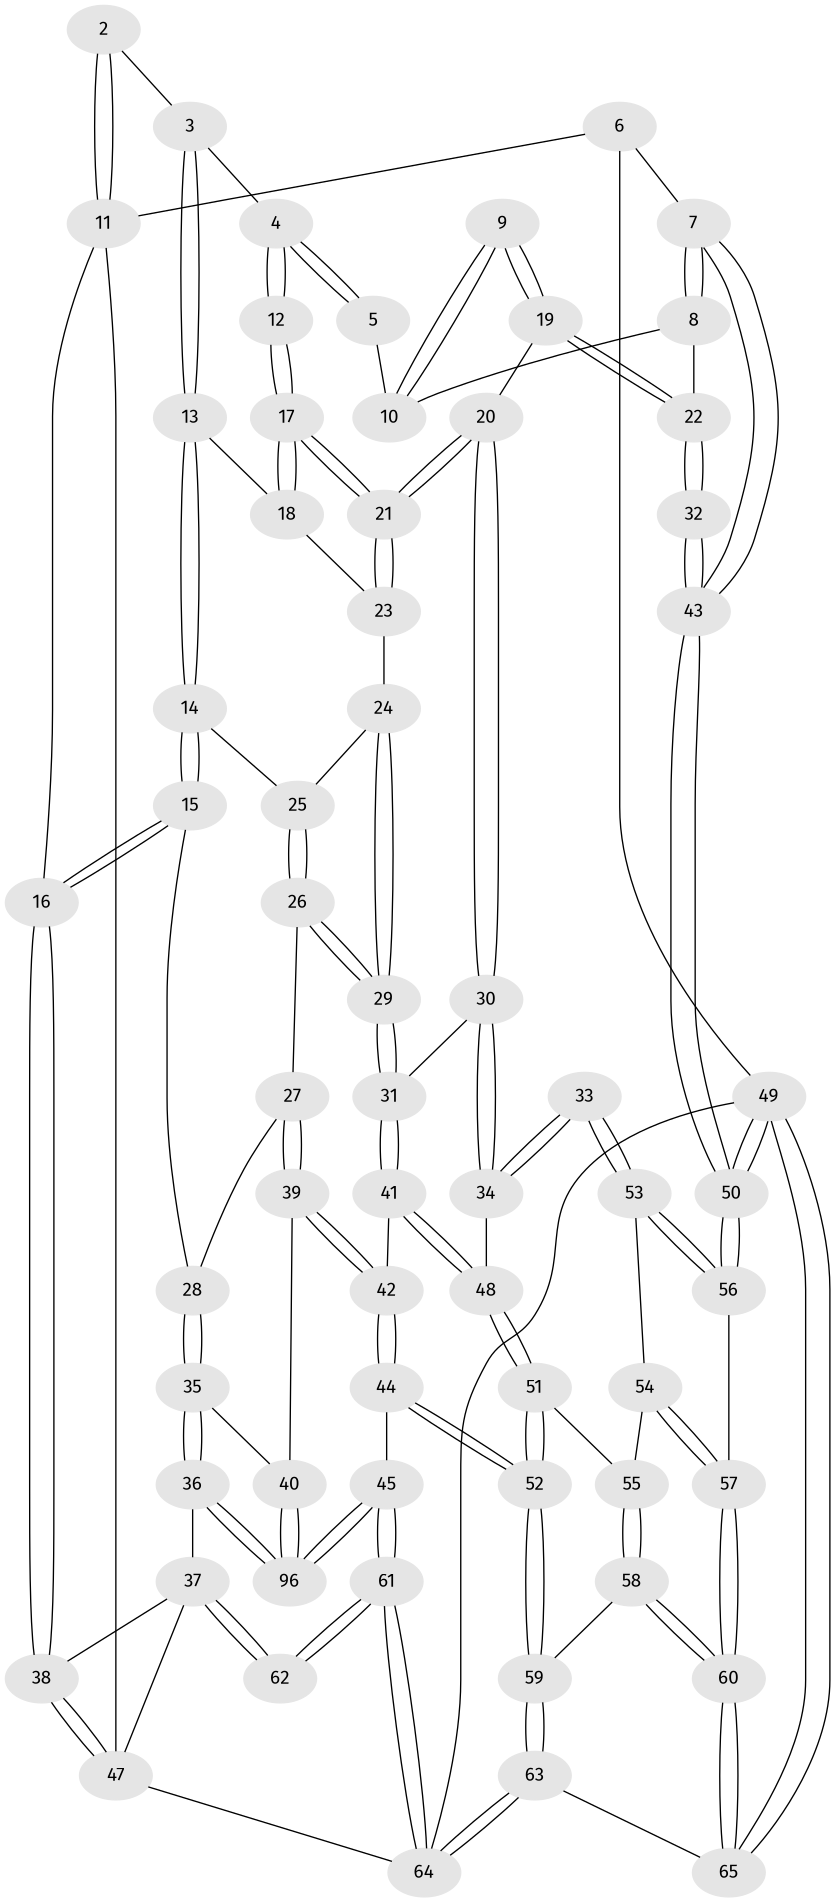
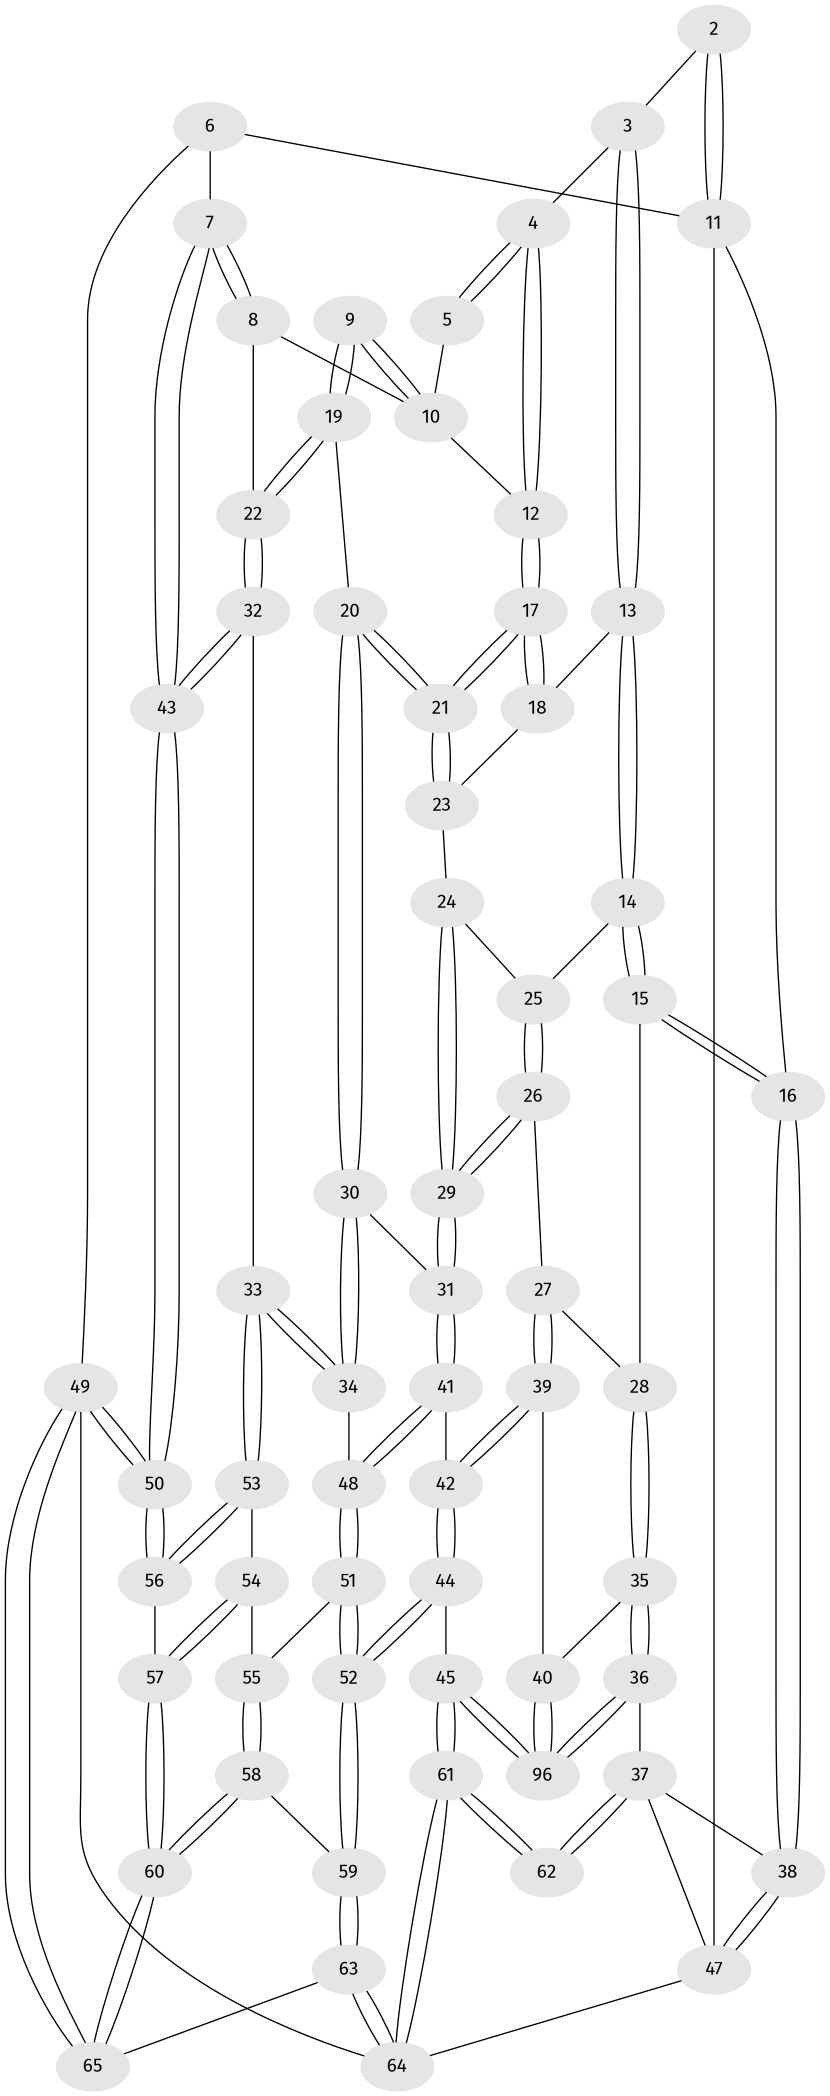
edge "10" -- "12": added
edge "32" -- "33": added
